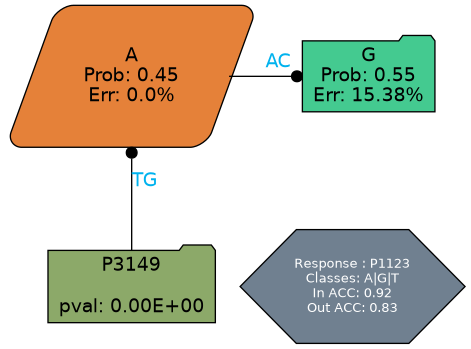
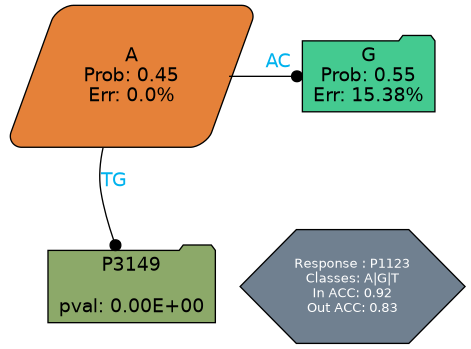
edge "P3149 pval: 0.00E+00" -> "A Prob: 0.45 Err: 0.0%": reversed
